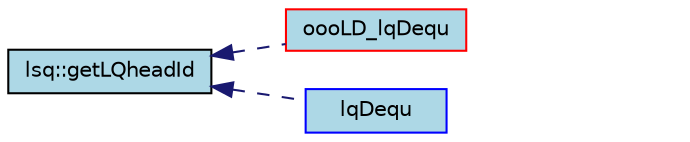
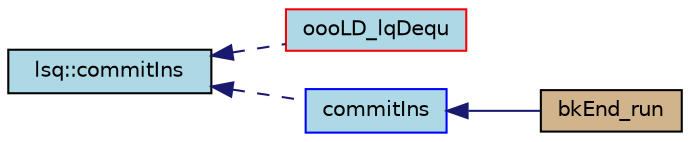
node "lsq::getLQheadId": label "lsq::getLQheadId" -> "lsq::commitIns"
node "lqDequ": label "lqDequ" -> "commitIns"
node "bkEnd_run": added
